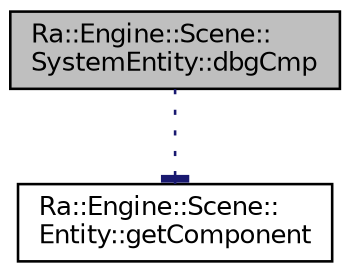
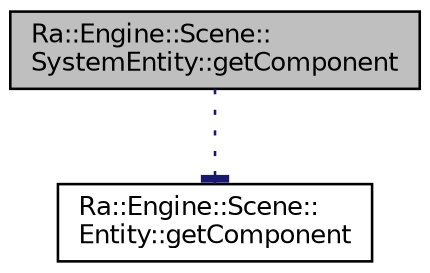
node "Ra::Engine::Scene:: SystemEntity::dbgCmp": label "Ra::Engine::Scene:: SystemEntity::dbgCmp" -> "Ra::Engine::Scene:: SystemEntity::getComponent"
